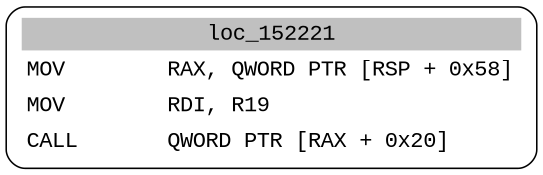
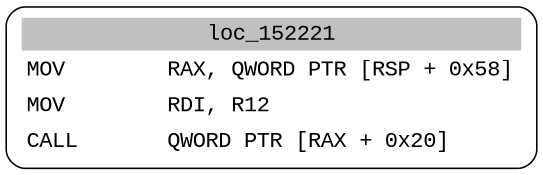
node "loc_152221": text "MOV        RDI, R19" -> "MOV        RDI, R12"
